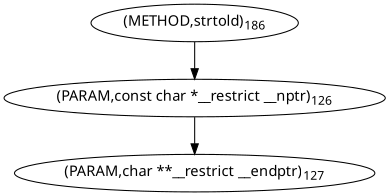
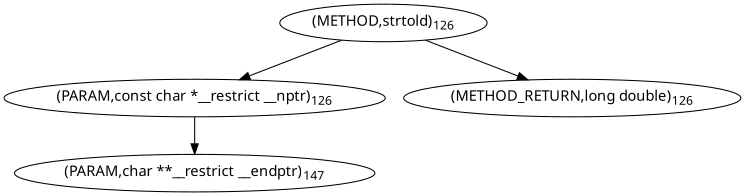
node "(METHOD,strtold)": text "186" -> "126"
node "(METHOD_RETURN,long double)": added
node "(PARAM,char **__restrict __endptr)": text "127" -> "147"
